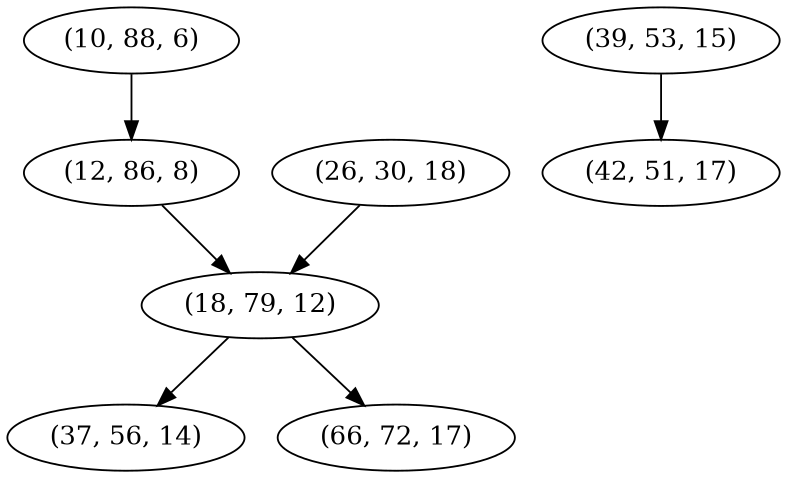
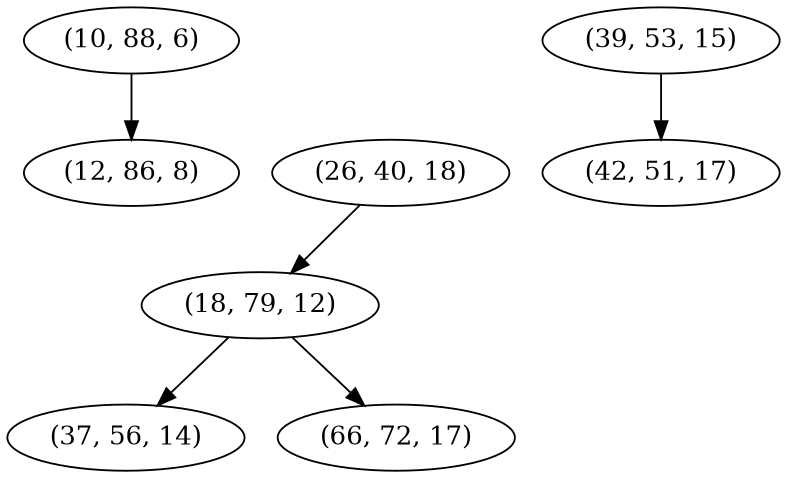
node "(26, 30, 18)": label "(26, 30, 18)" -> "(26, 40, 18)"
edge "(12, 86, 8)" -> "(18, 79, 12)": removed
